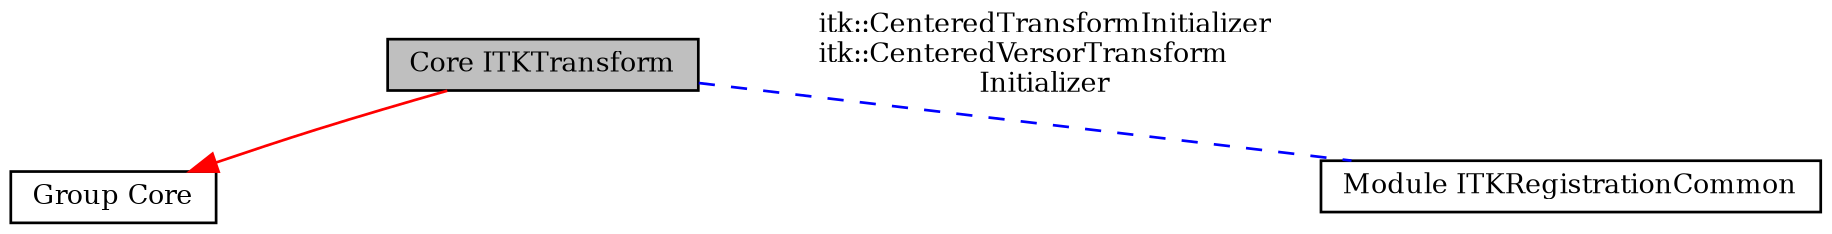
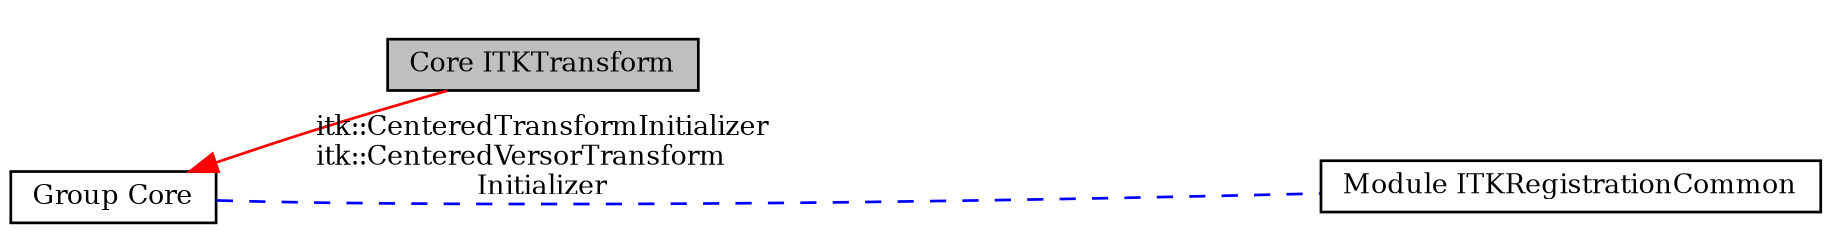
edge "Core ITKTransform" -- "Module ITKRegistrationCommon": now "Group Core" -- "Module ITKRegistrationCommon"
